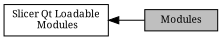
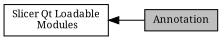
node "Modules": label "Modules" -> "Annotation"
